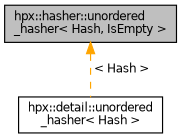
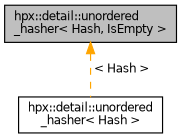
node "hpx::hasher::unordered _hasher< Hash, IsEmpty >": label "hpx::hasher::unordered _hasher< Hash, IsEmpty >" -> "hpx::detail::unordered _hasher< Hash, IsEmpty >"
